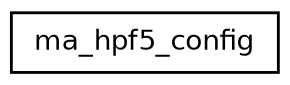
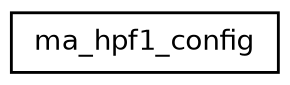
node "ma_hpf5_config": label "ma_hpf5_config" -> "ma_hpf1_config"
